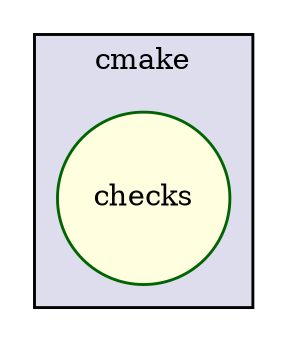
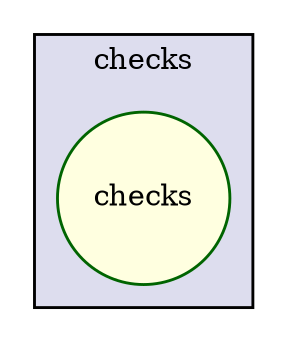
cluster "cmake": label "cmake" -> "checks"
